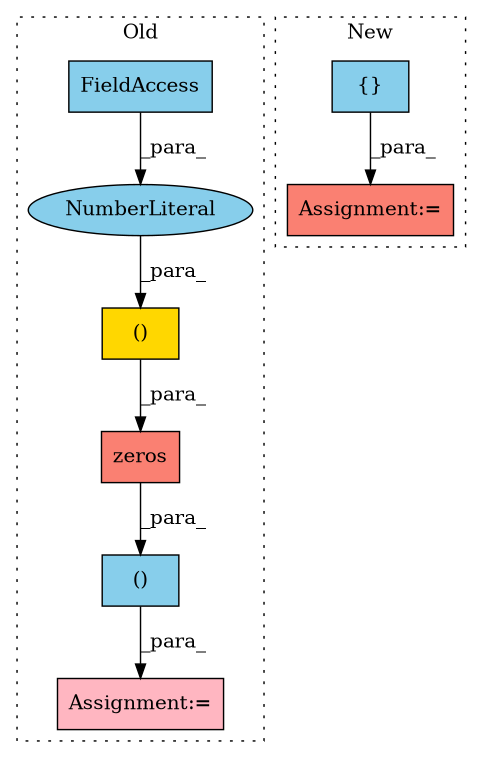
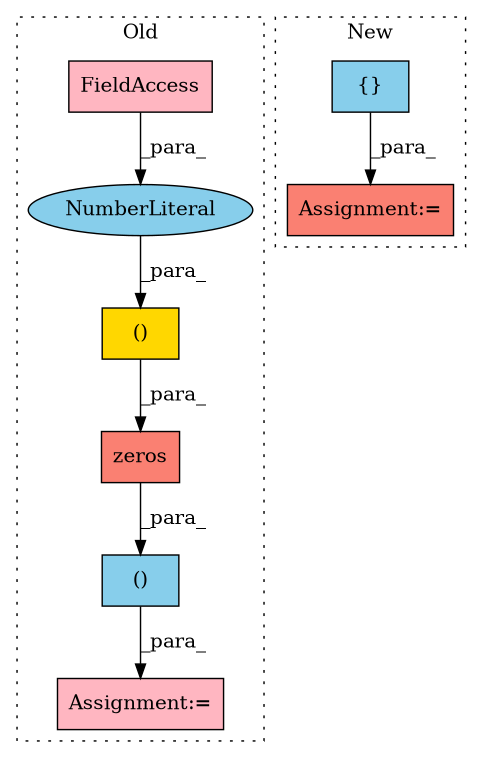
node "FieldAccess": fillcolor skyblue -> lightpink
